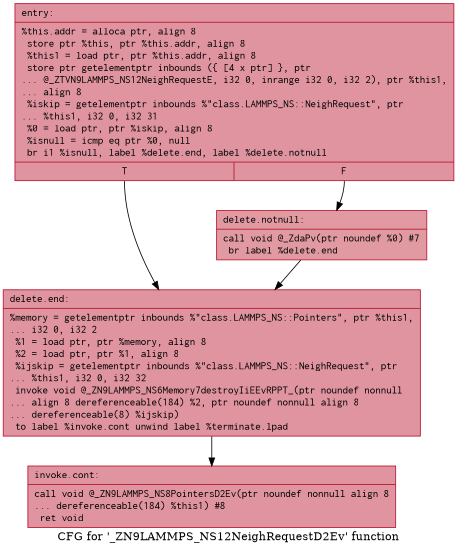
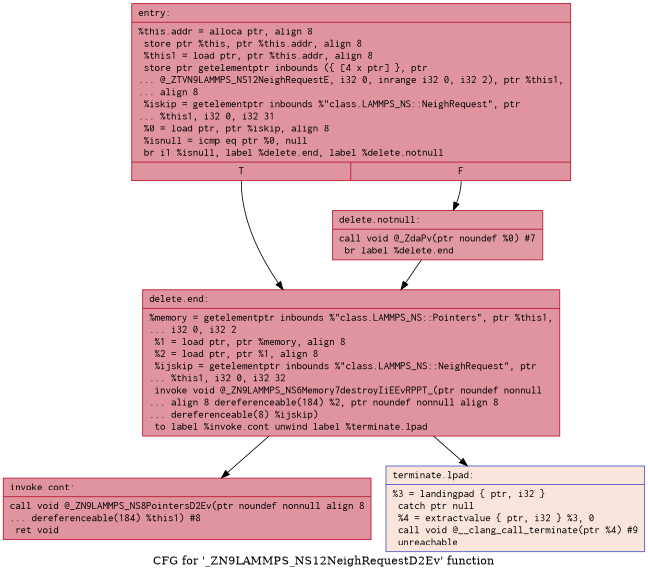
node "terminate.lpad:": added
